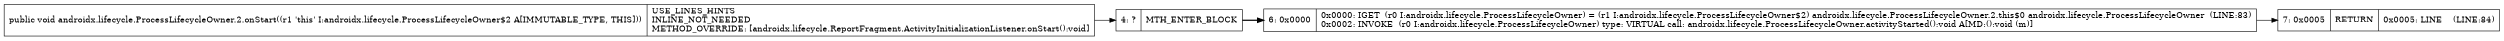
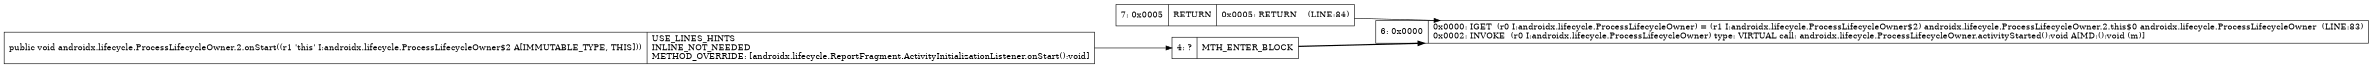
edge "6: 0x0000" -> "7: 0x0005": reversed
node "7: 0x0005": text "0x0005: LINE    (LINE:84)" -> "0x0005: RETURN    (LINE:84)"
